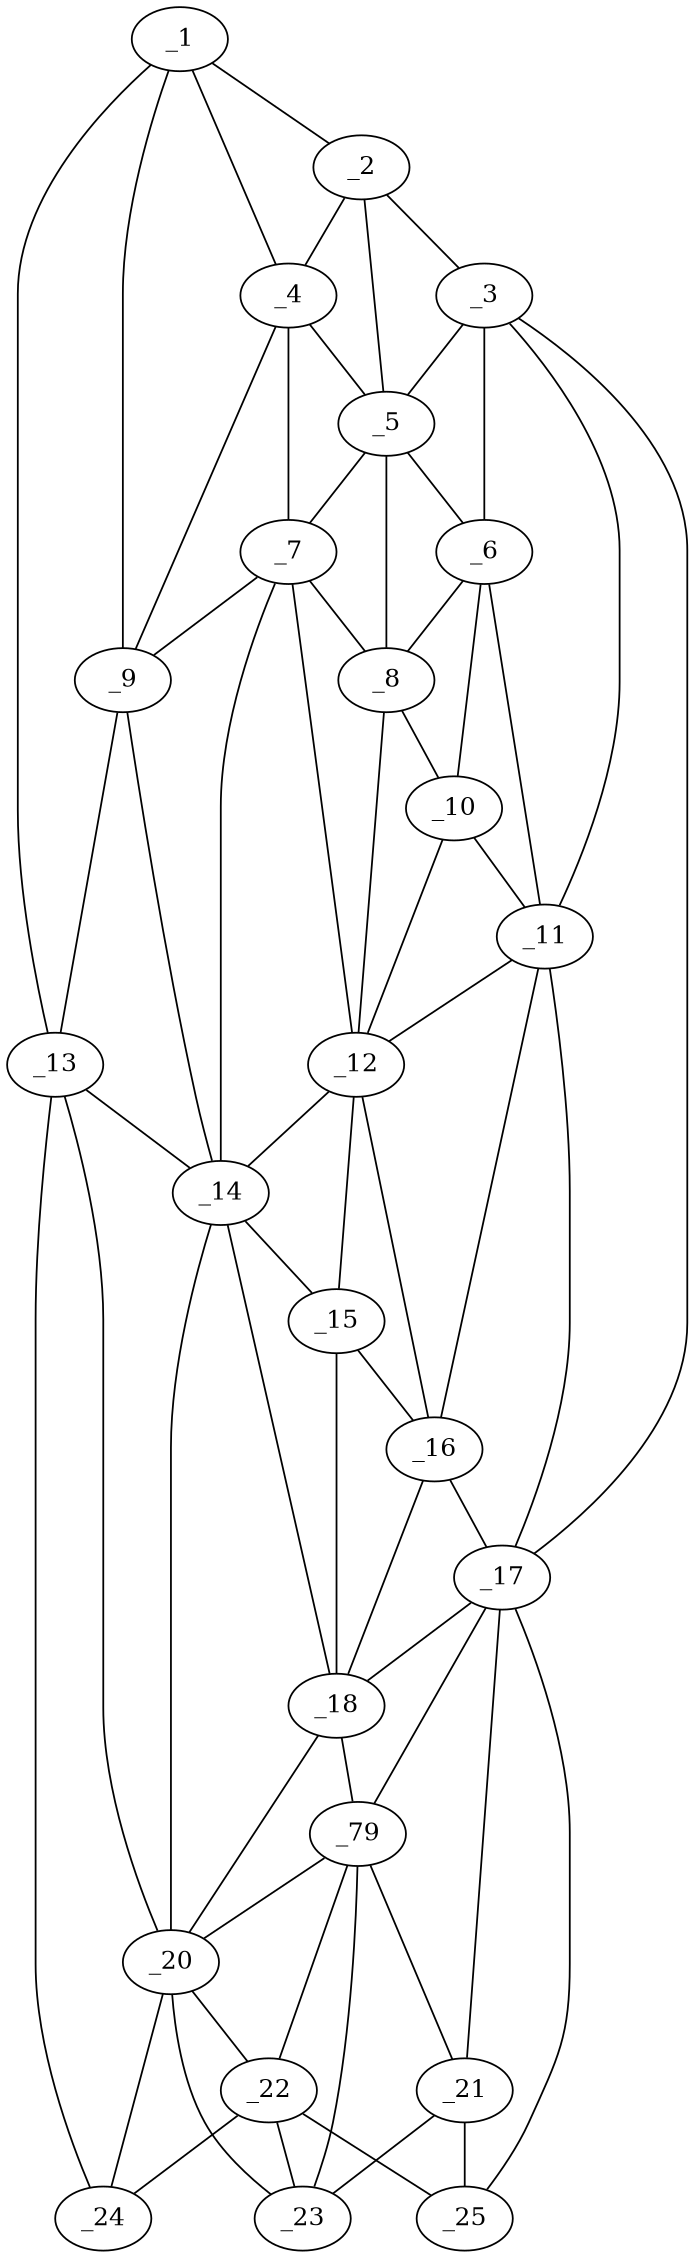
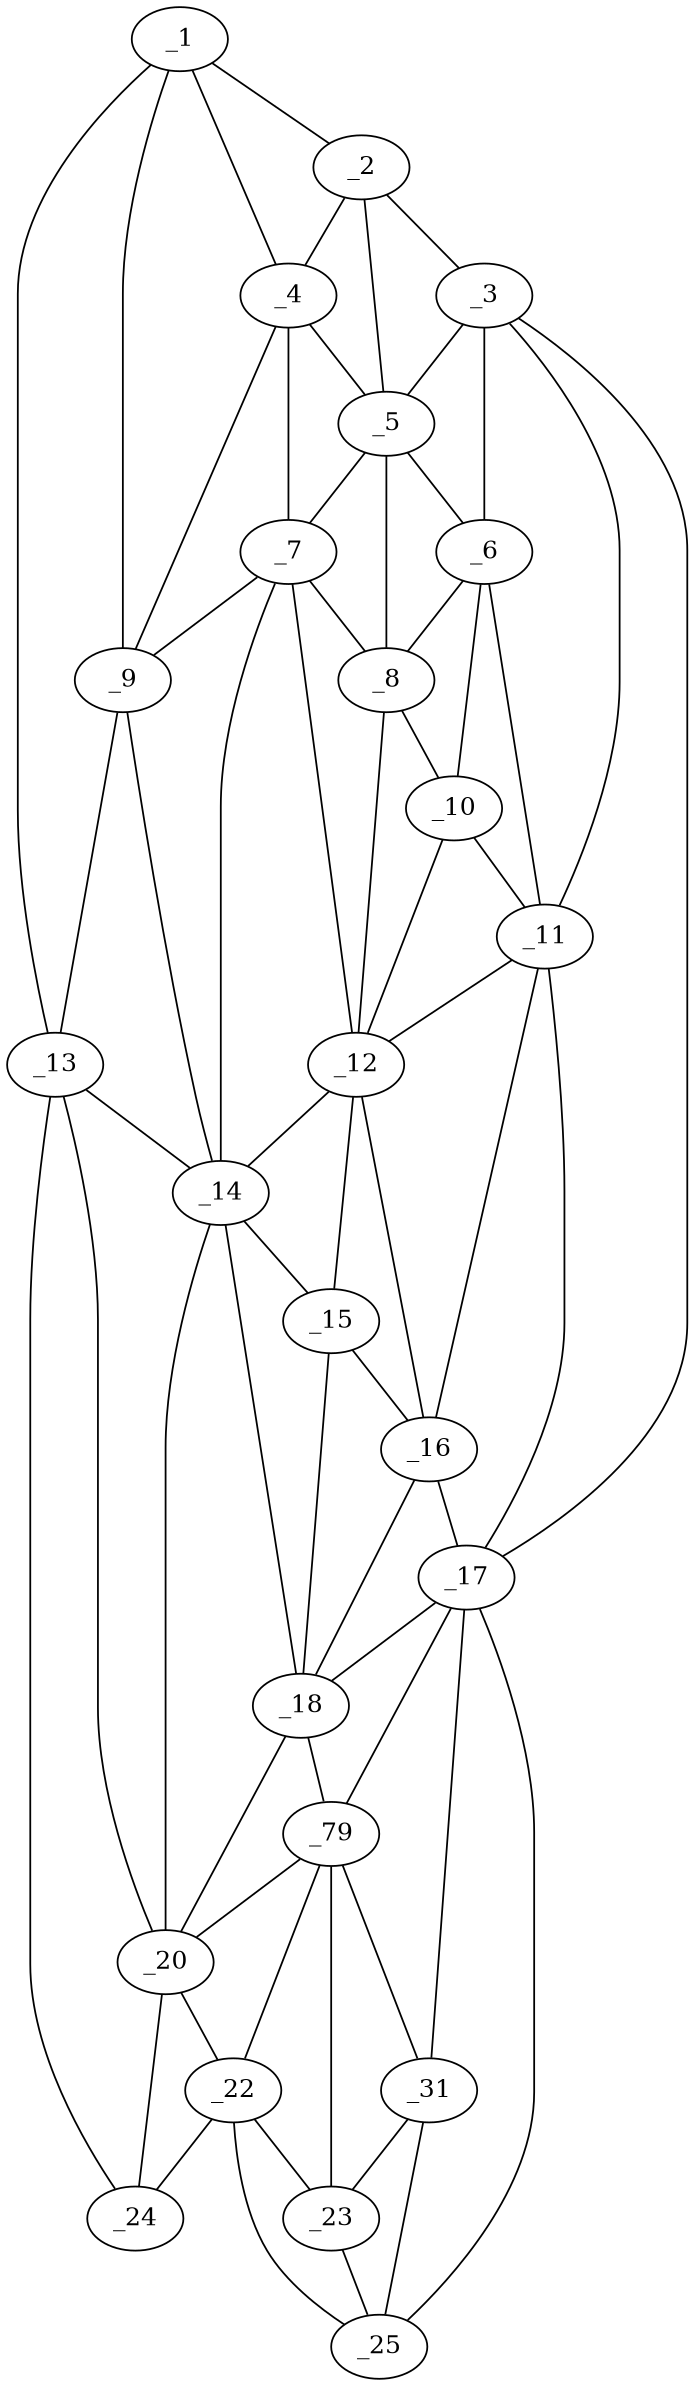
node "_21": label "_21" -> "_31"
edge "_20" -- "_23": now "_25" -- "_23"
